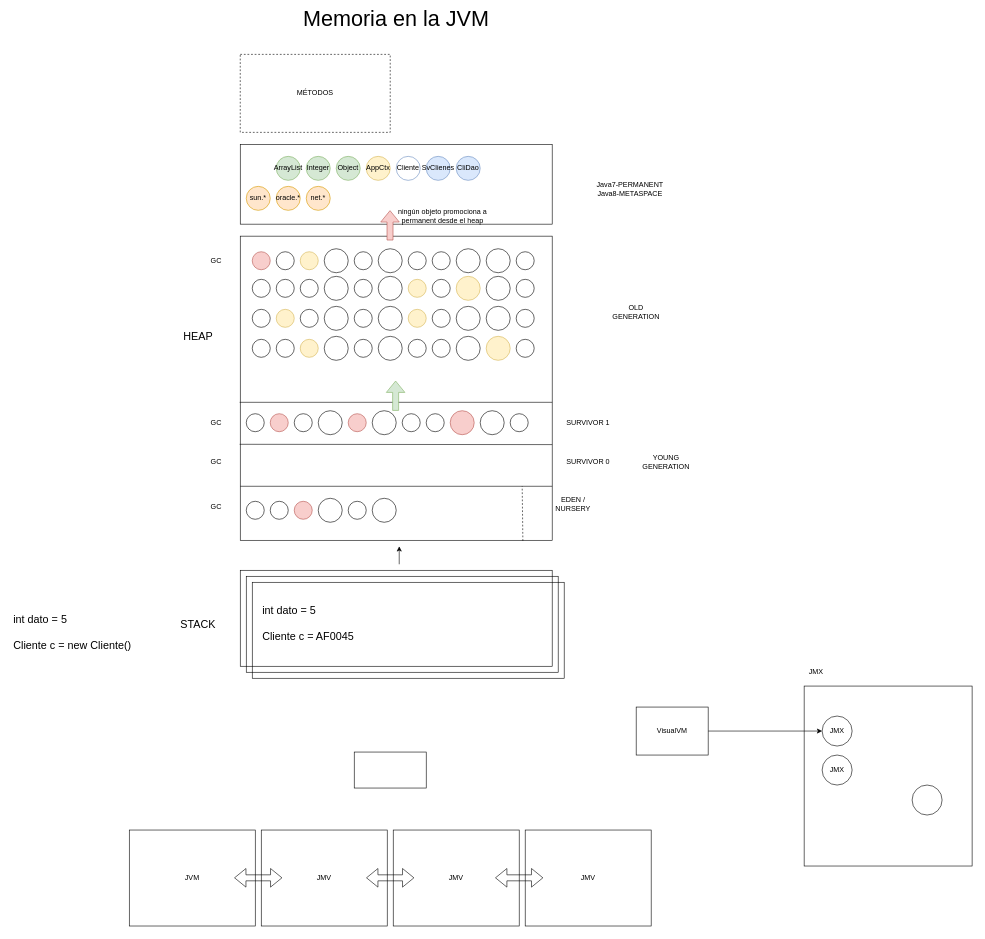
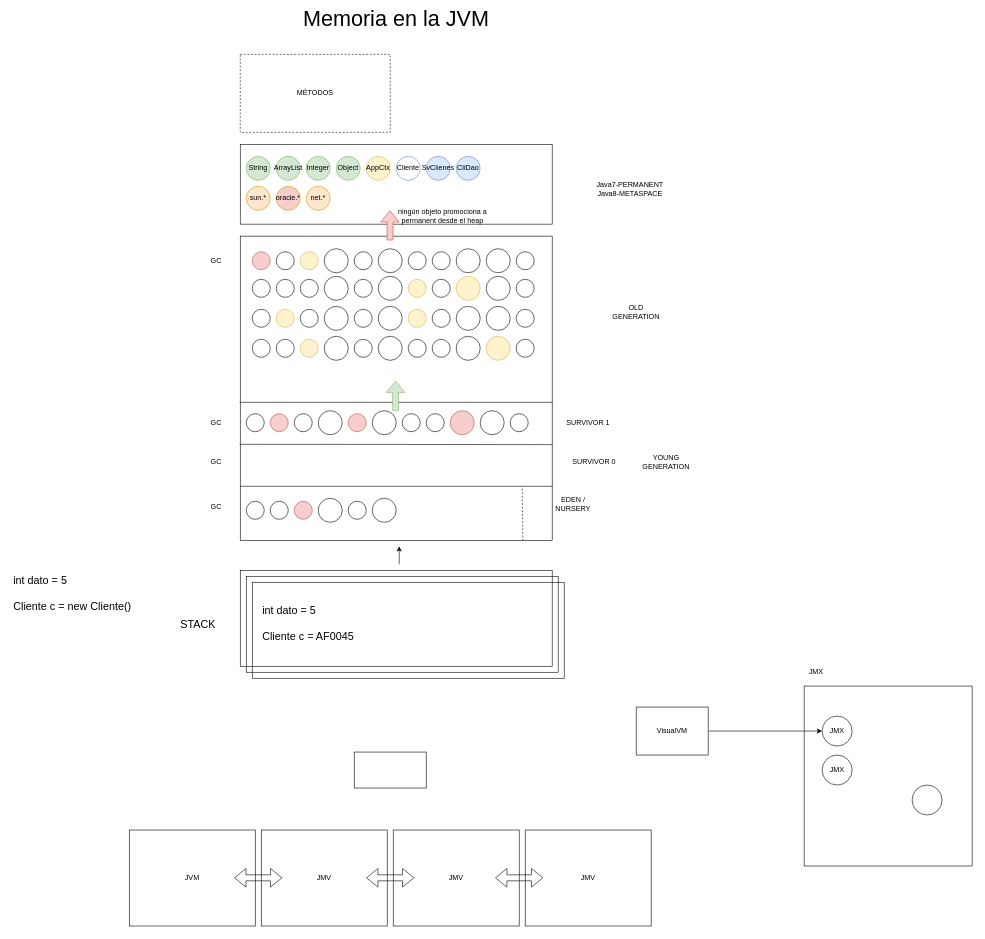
node "String": added
node "oracle.*": fillcolor #ffe6cc -> #f8cecc
node "HEAP": removed
node "SURVIVOR 0": moved (588, 462) -> (594, 462)
node "int dato = 5 Cliente c = new Cliente()": moved (81, 633) -> (81, 594)
